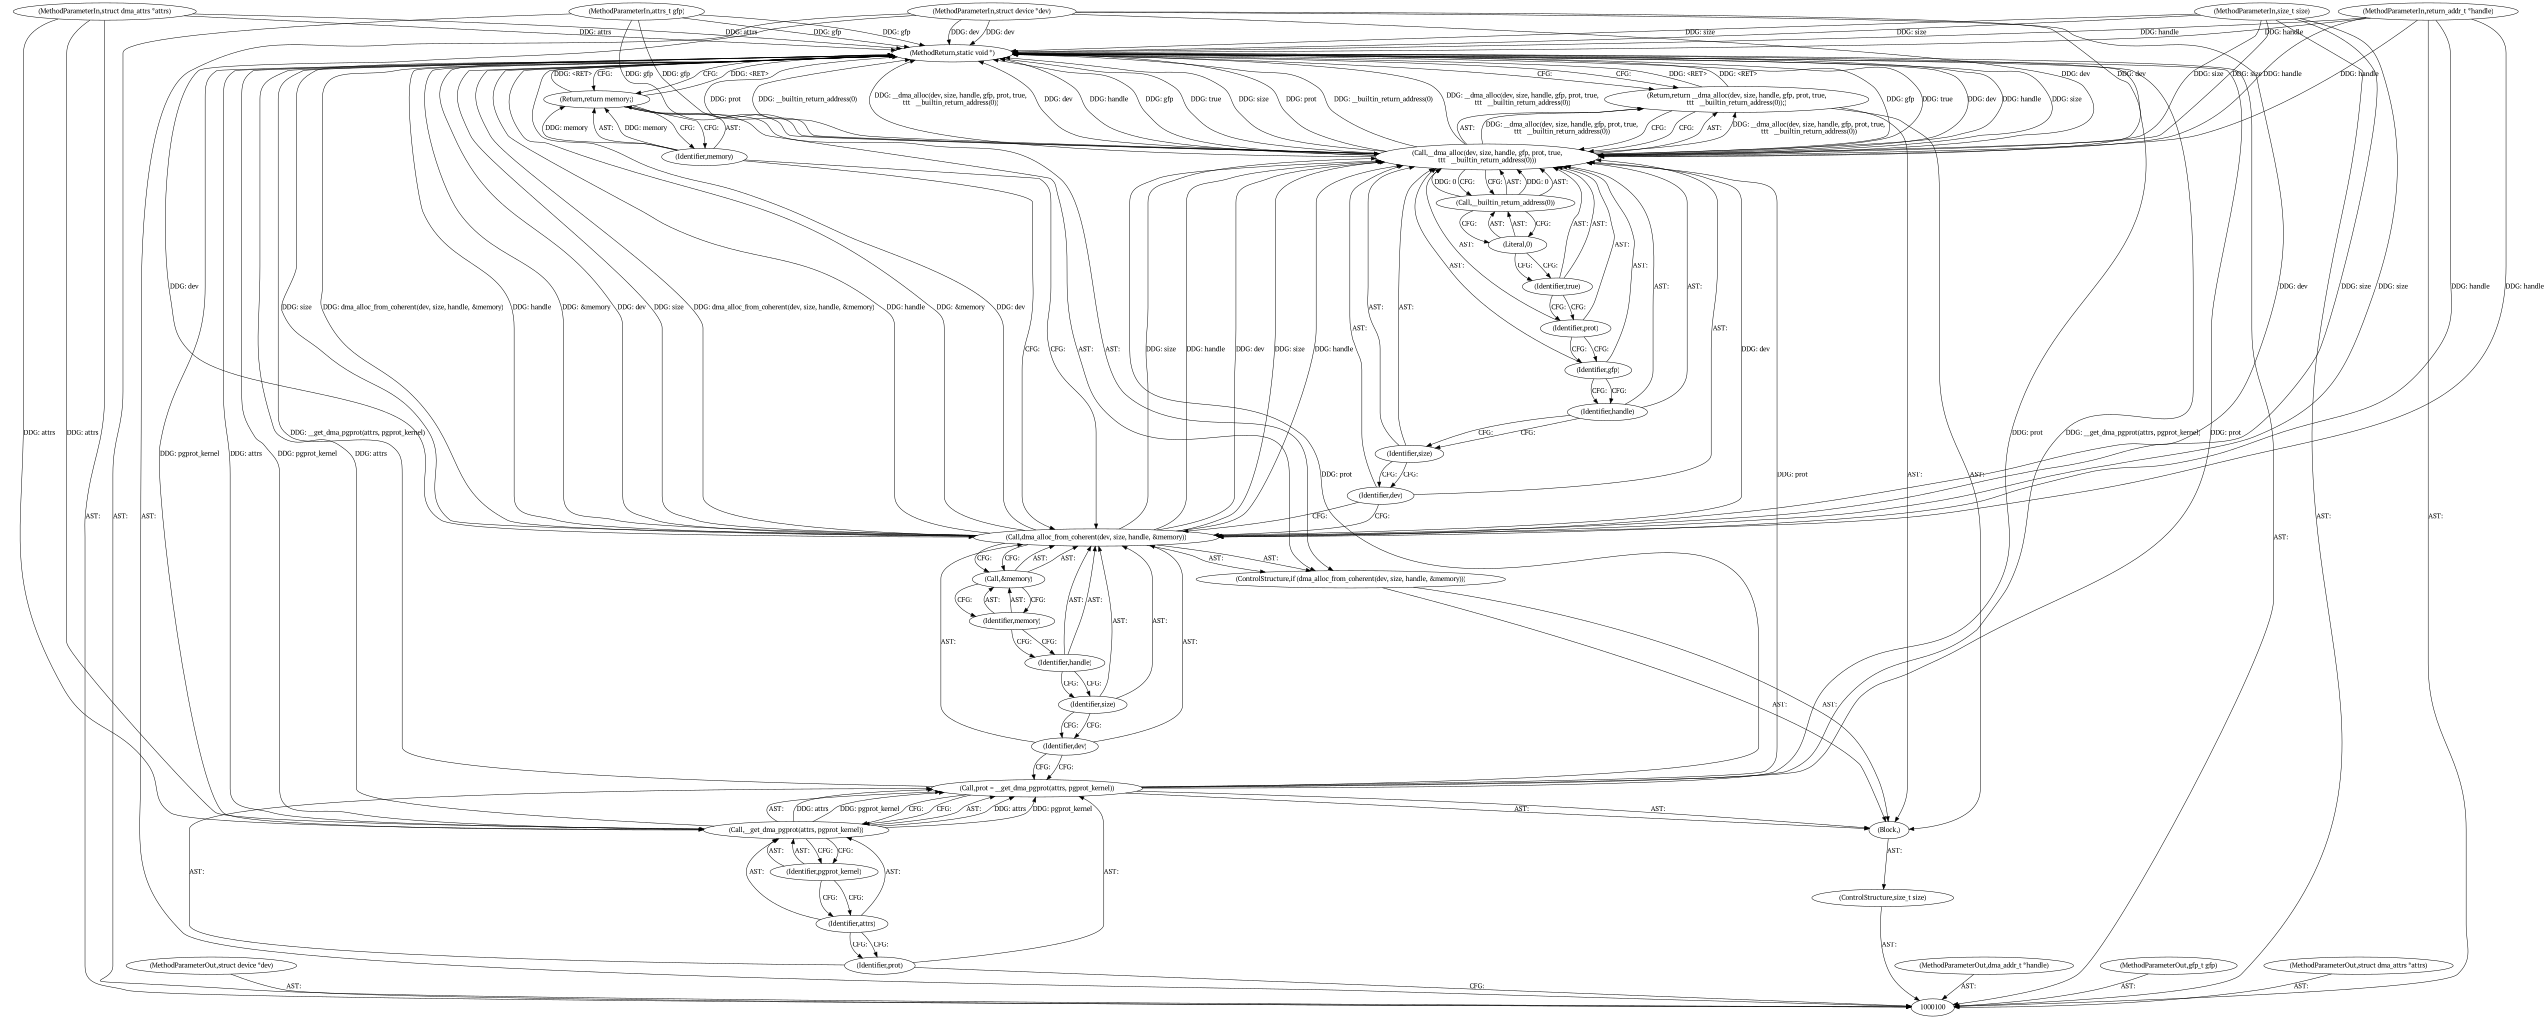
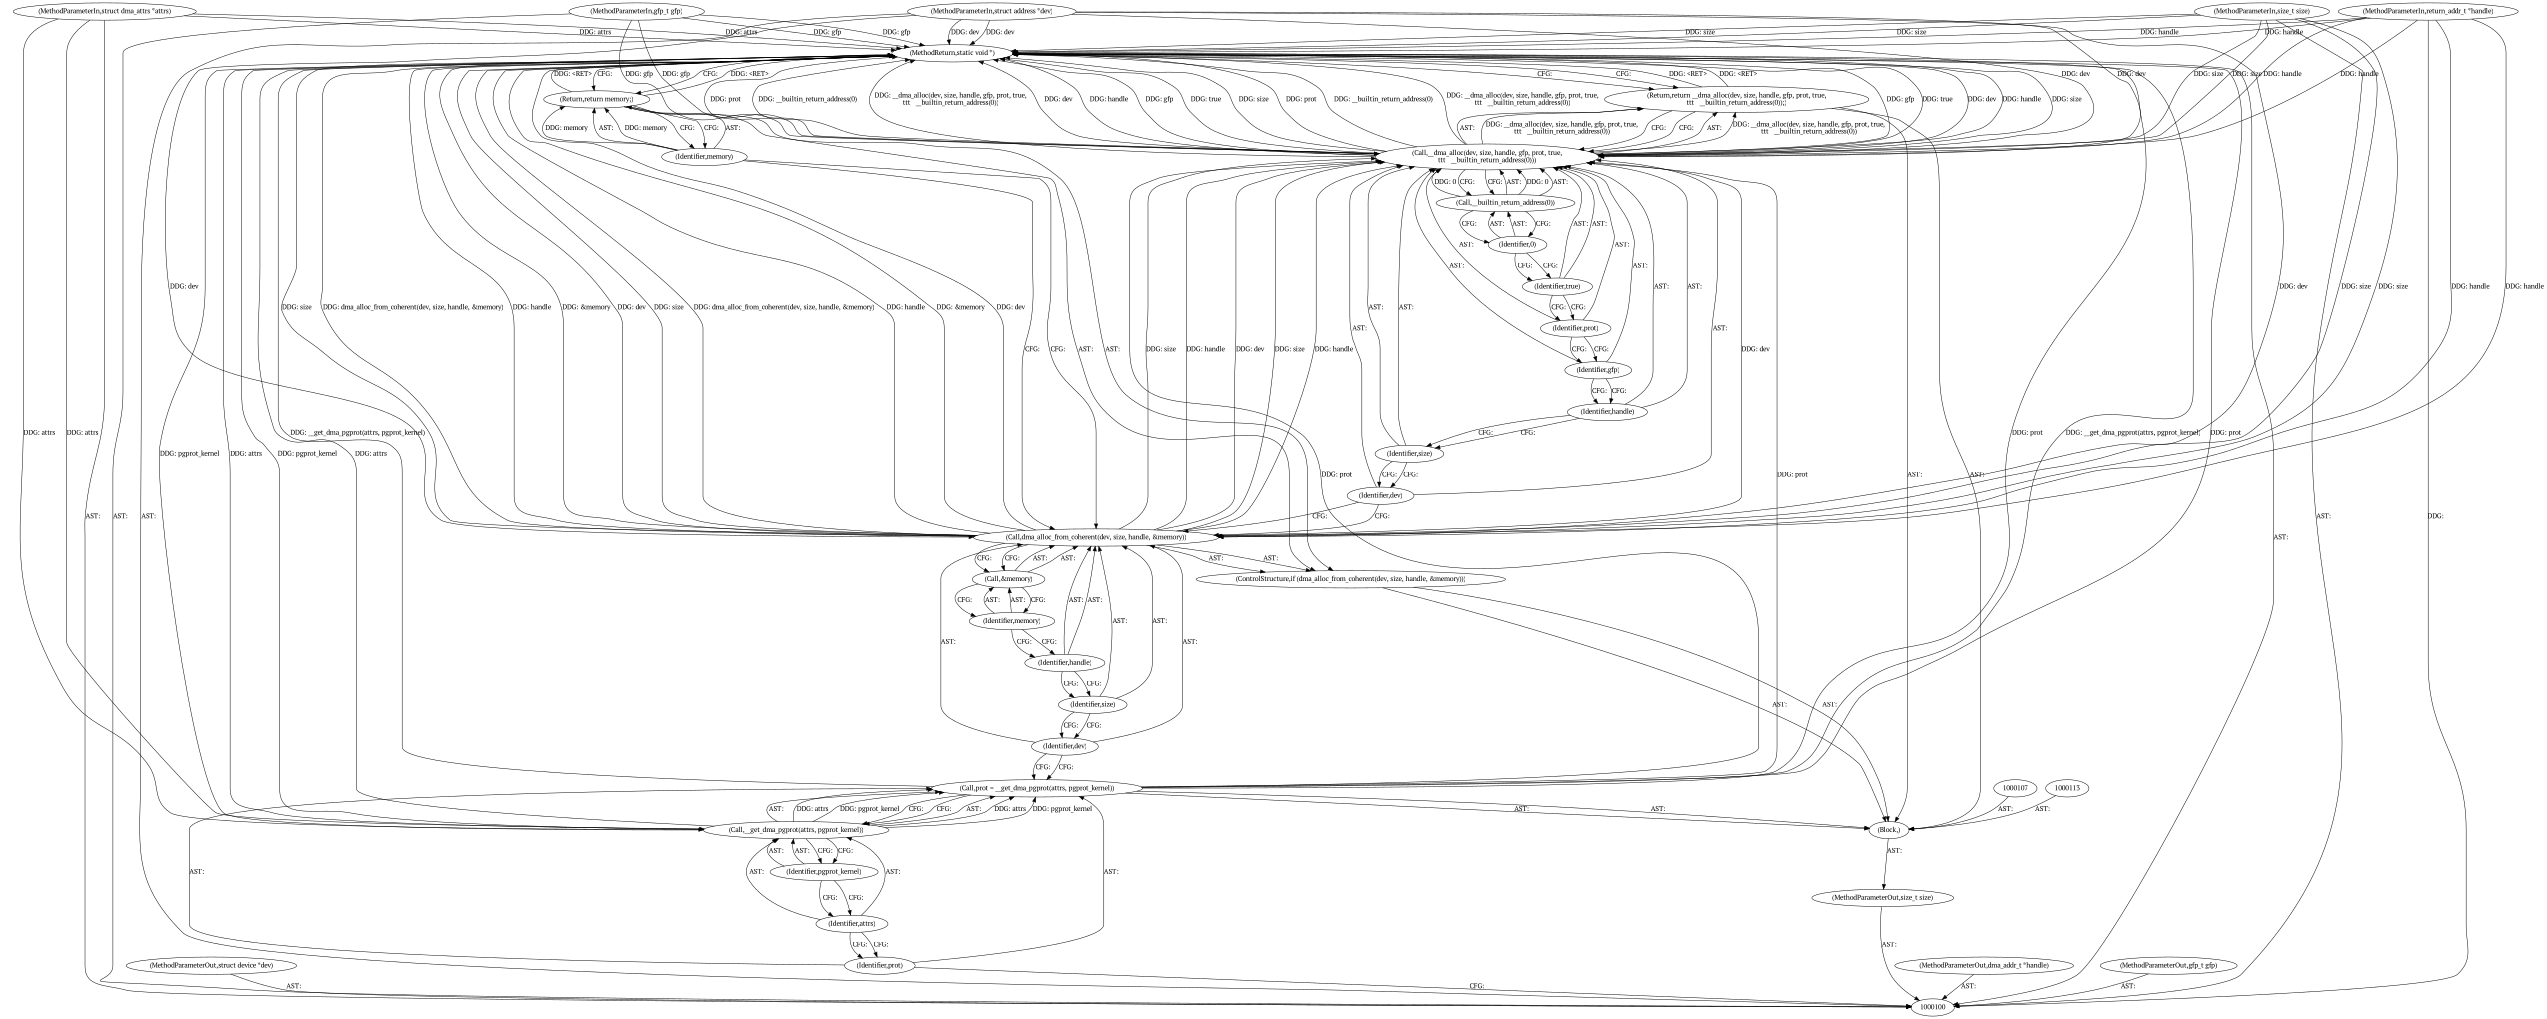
node "(MethodParameterIn,attrs_t gfp)": label "(MethodParameterIn,attrs_t gfp)" -> "(MethodParameterIn,gfp_t gfp)"
node "(MethodParameterIn,struct device *dev)": label "(MethodParameterIn,struct device *dev)" -> "(MethodParameterIn,struct address *dev)"
node "(Literal,0)": label "(Literal,0)" -> "(Identifier,0)"
edge "(MethodParameterIn,return_addr_t *handle)" -> "1000100": label "AST: " -> "DDG: "
node "1000107": added
node "1000113": added
node "(ControlStructure,size_t size)": label "(ControlStructure,size_t size)" -> "(MethodParameterOut,size_t size)"
node "(MethodParameterOut,struct dma_attrs *attrs)": removed
